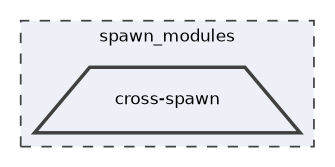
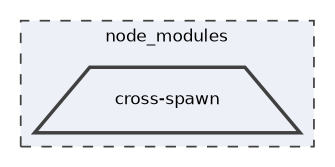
cluster "spawn_modules": label "spawn_modules" -> "node_modules"
